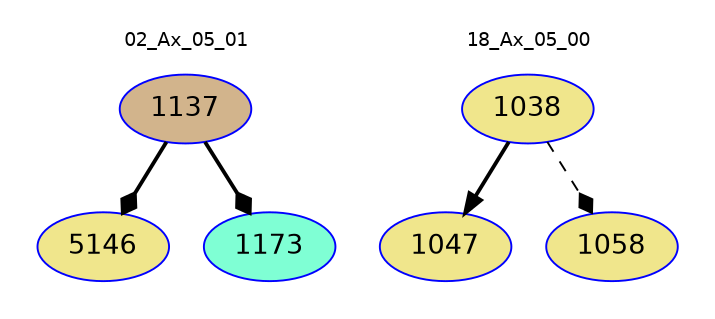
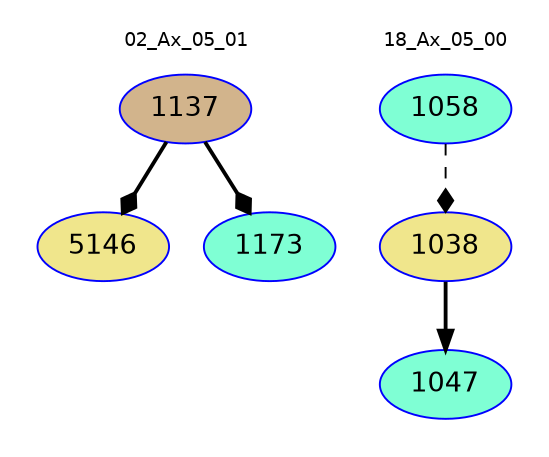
edge "1038" -> "1058": reversed
node "1047": fillcolor khaki -> aquamarine
node "1058": fillcolor khaki -> aquamarine
